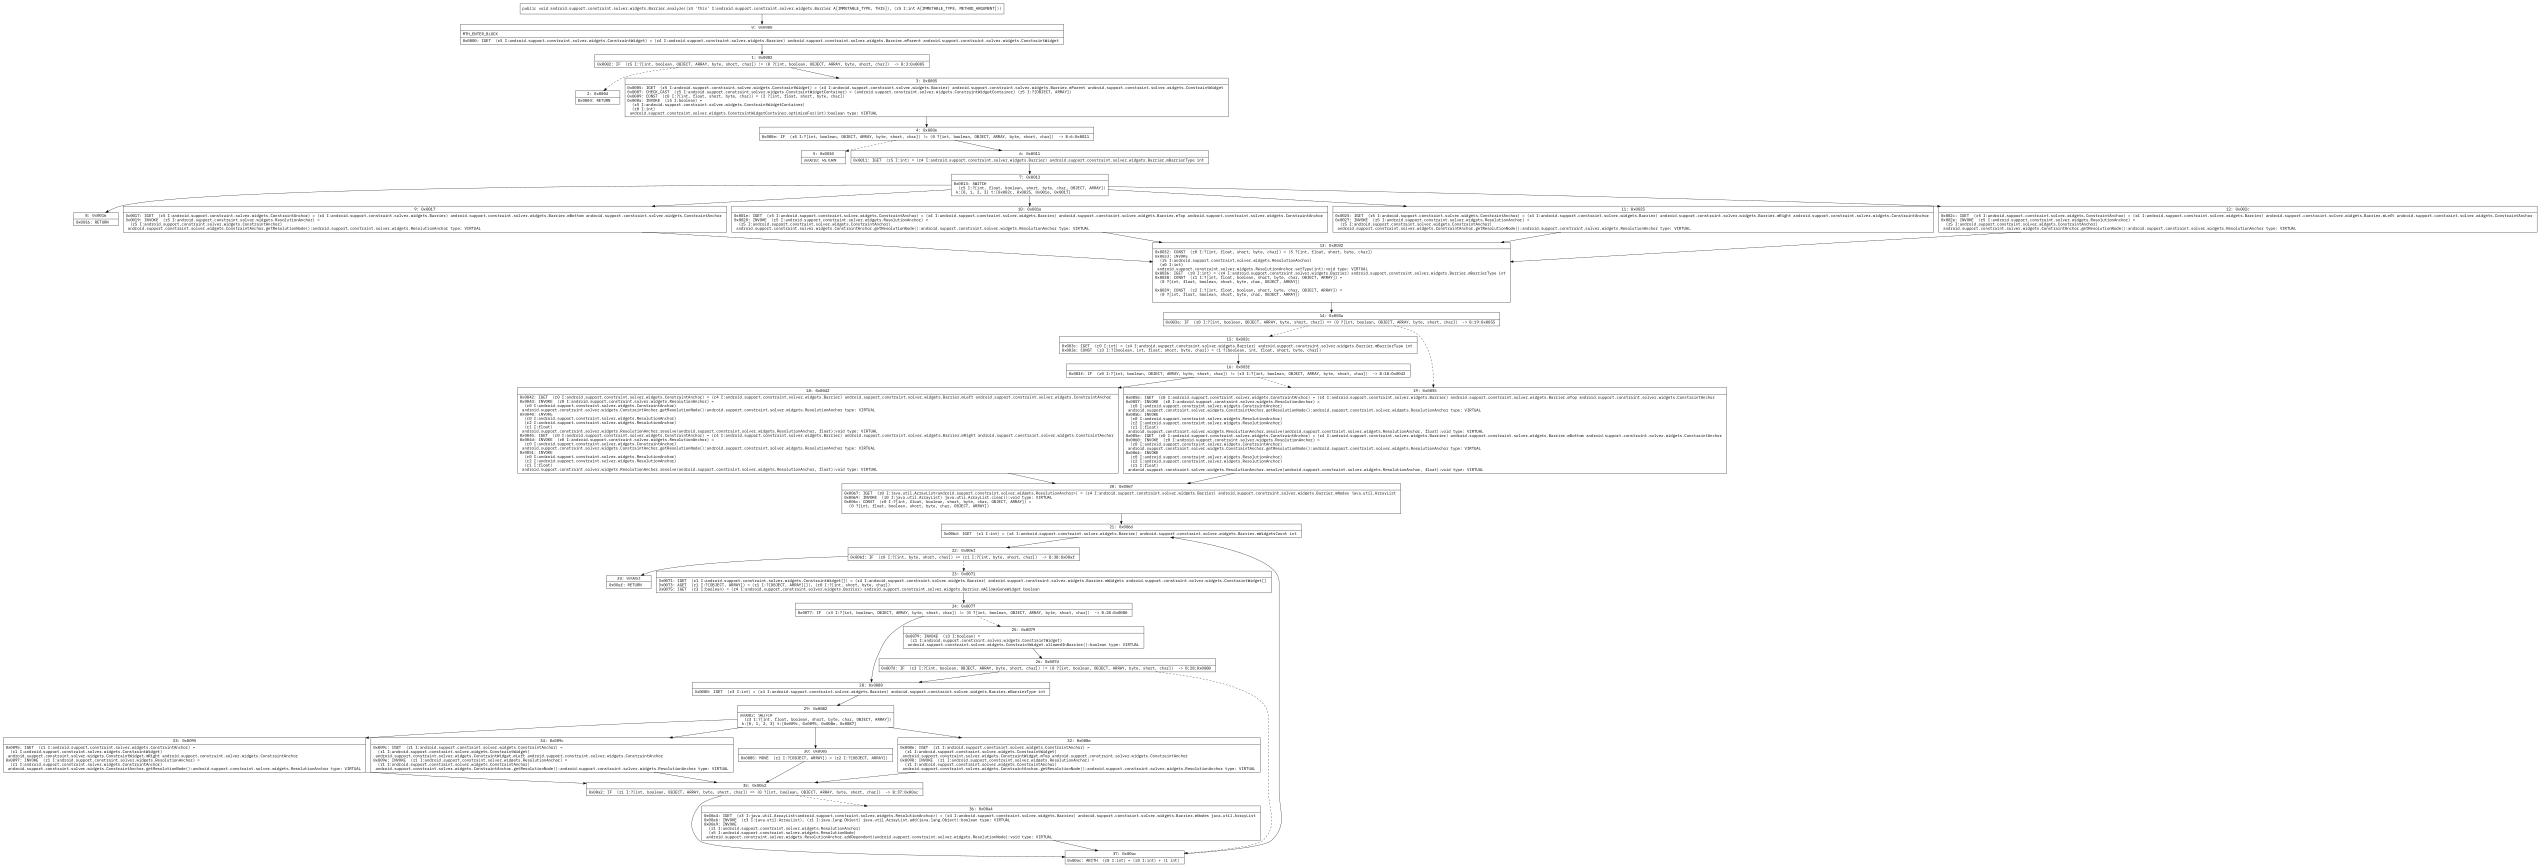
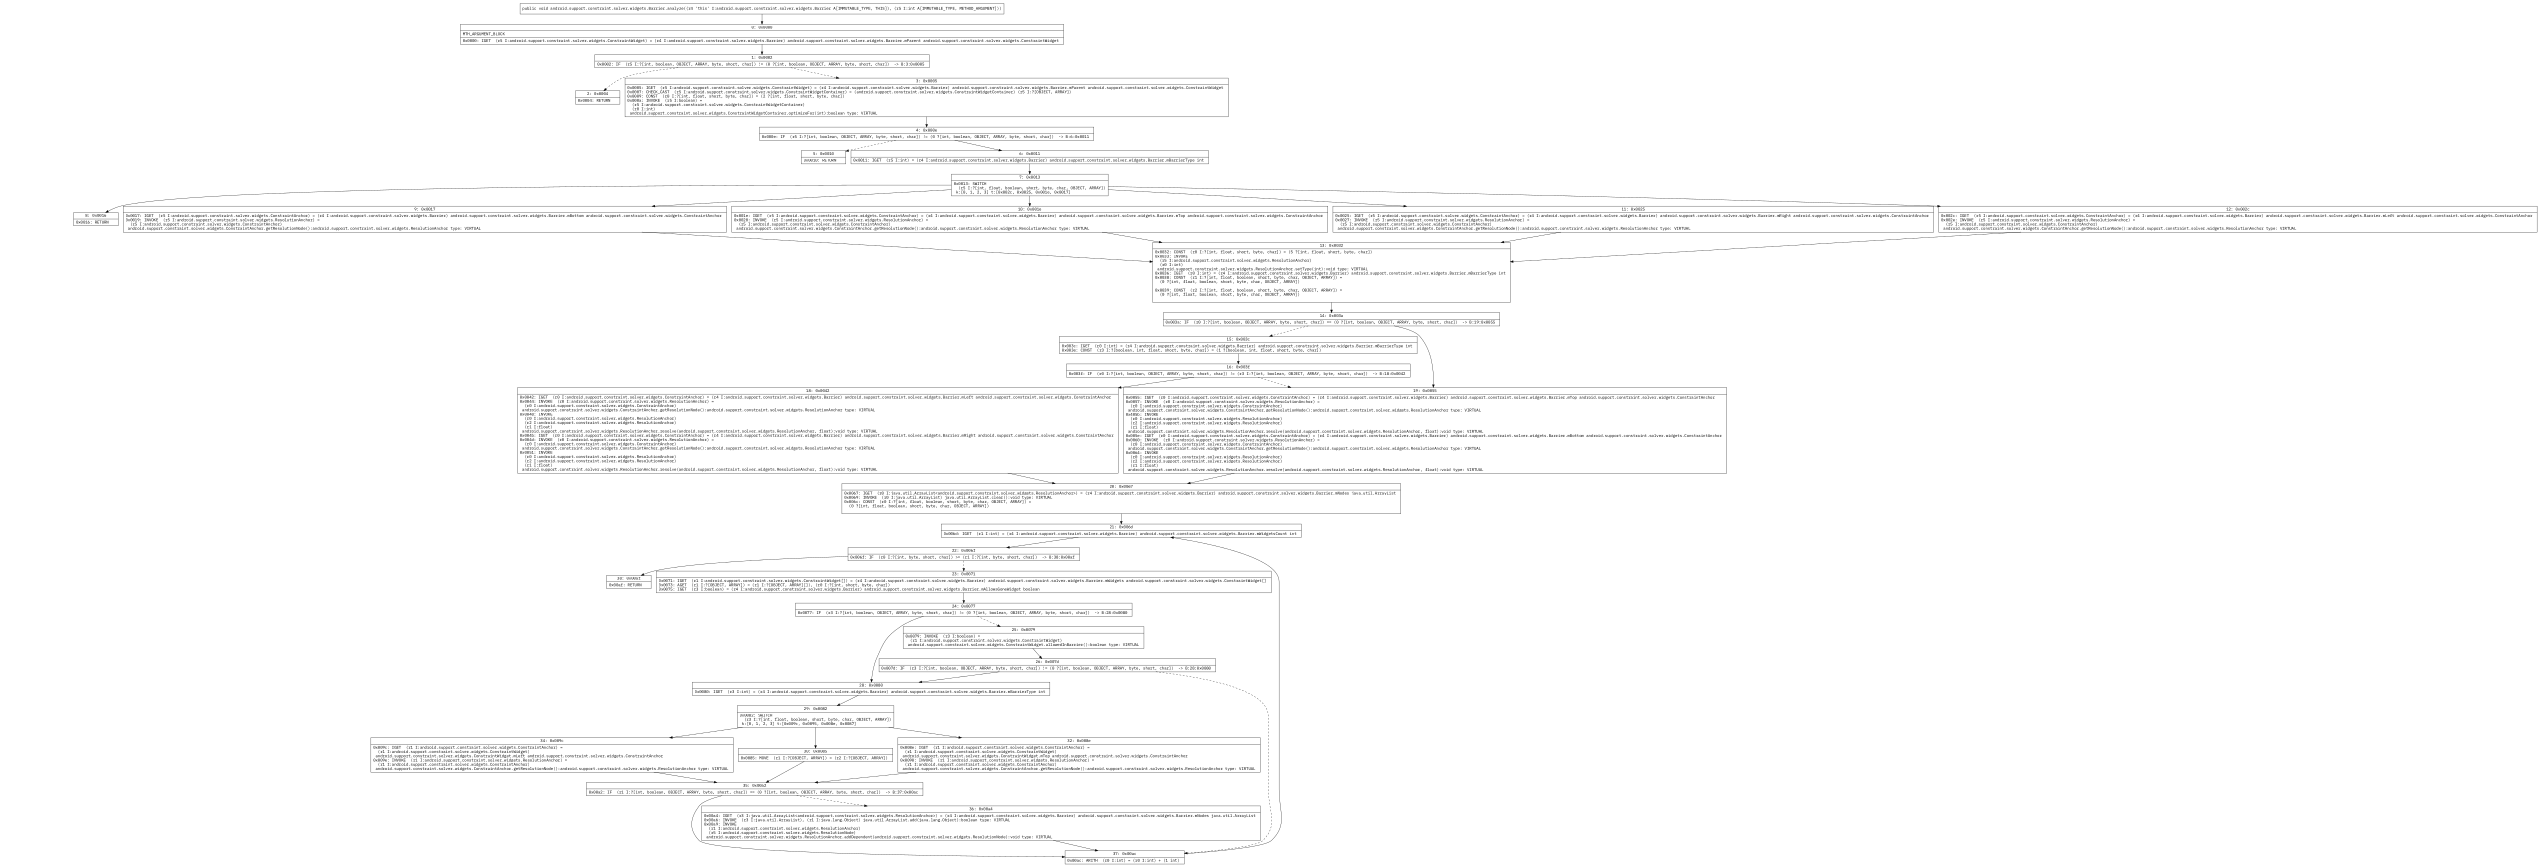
node "0: 0x0000": text "MTH_ENTER_BLOCK" -> "MTH_ARGUMENT_BLOCK"
edge "1: 0x0002" -> "3: 0x0005": style solid -> dashed
edge "14: 0x003a" -> "19: 0x0055": style dashed -> solid
node "19: 0x0055": text "0x005b: INVOKE" -> "0x405b: INVOKE"
node "33: 0x0095": removed
